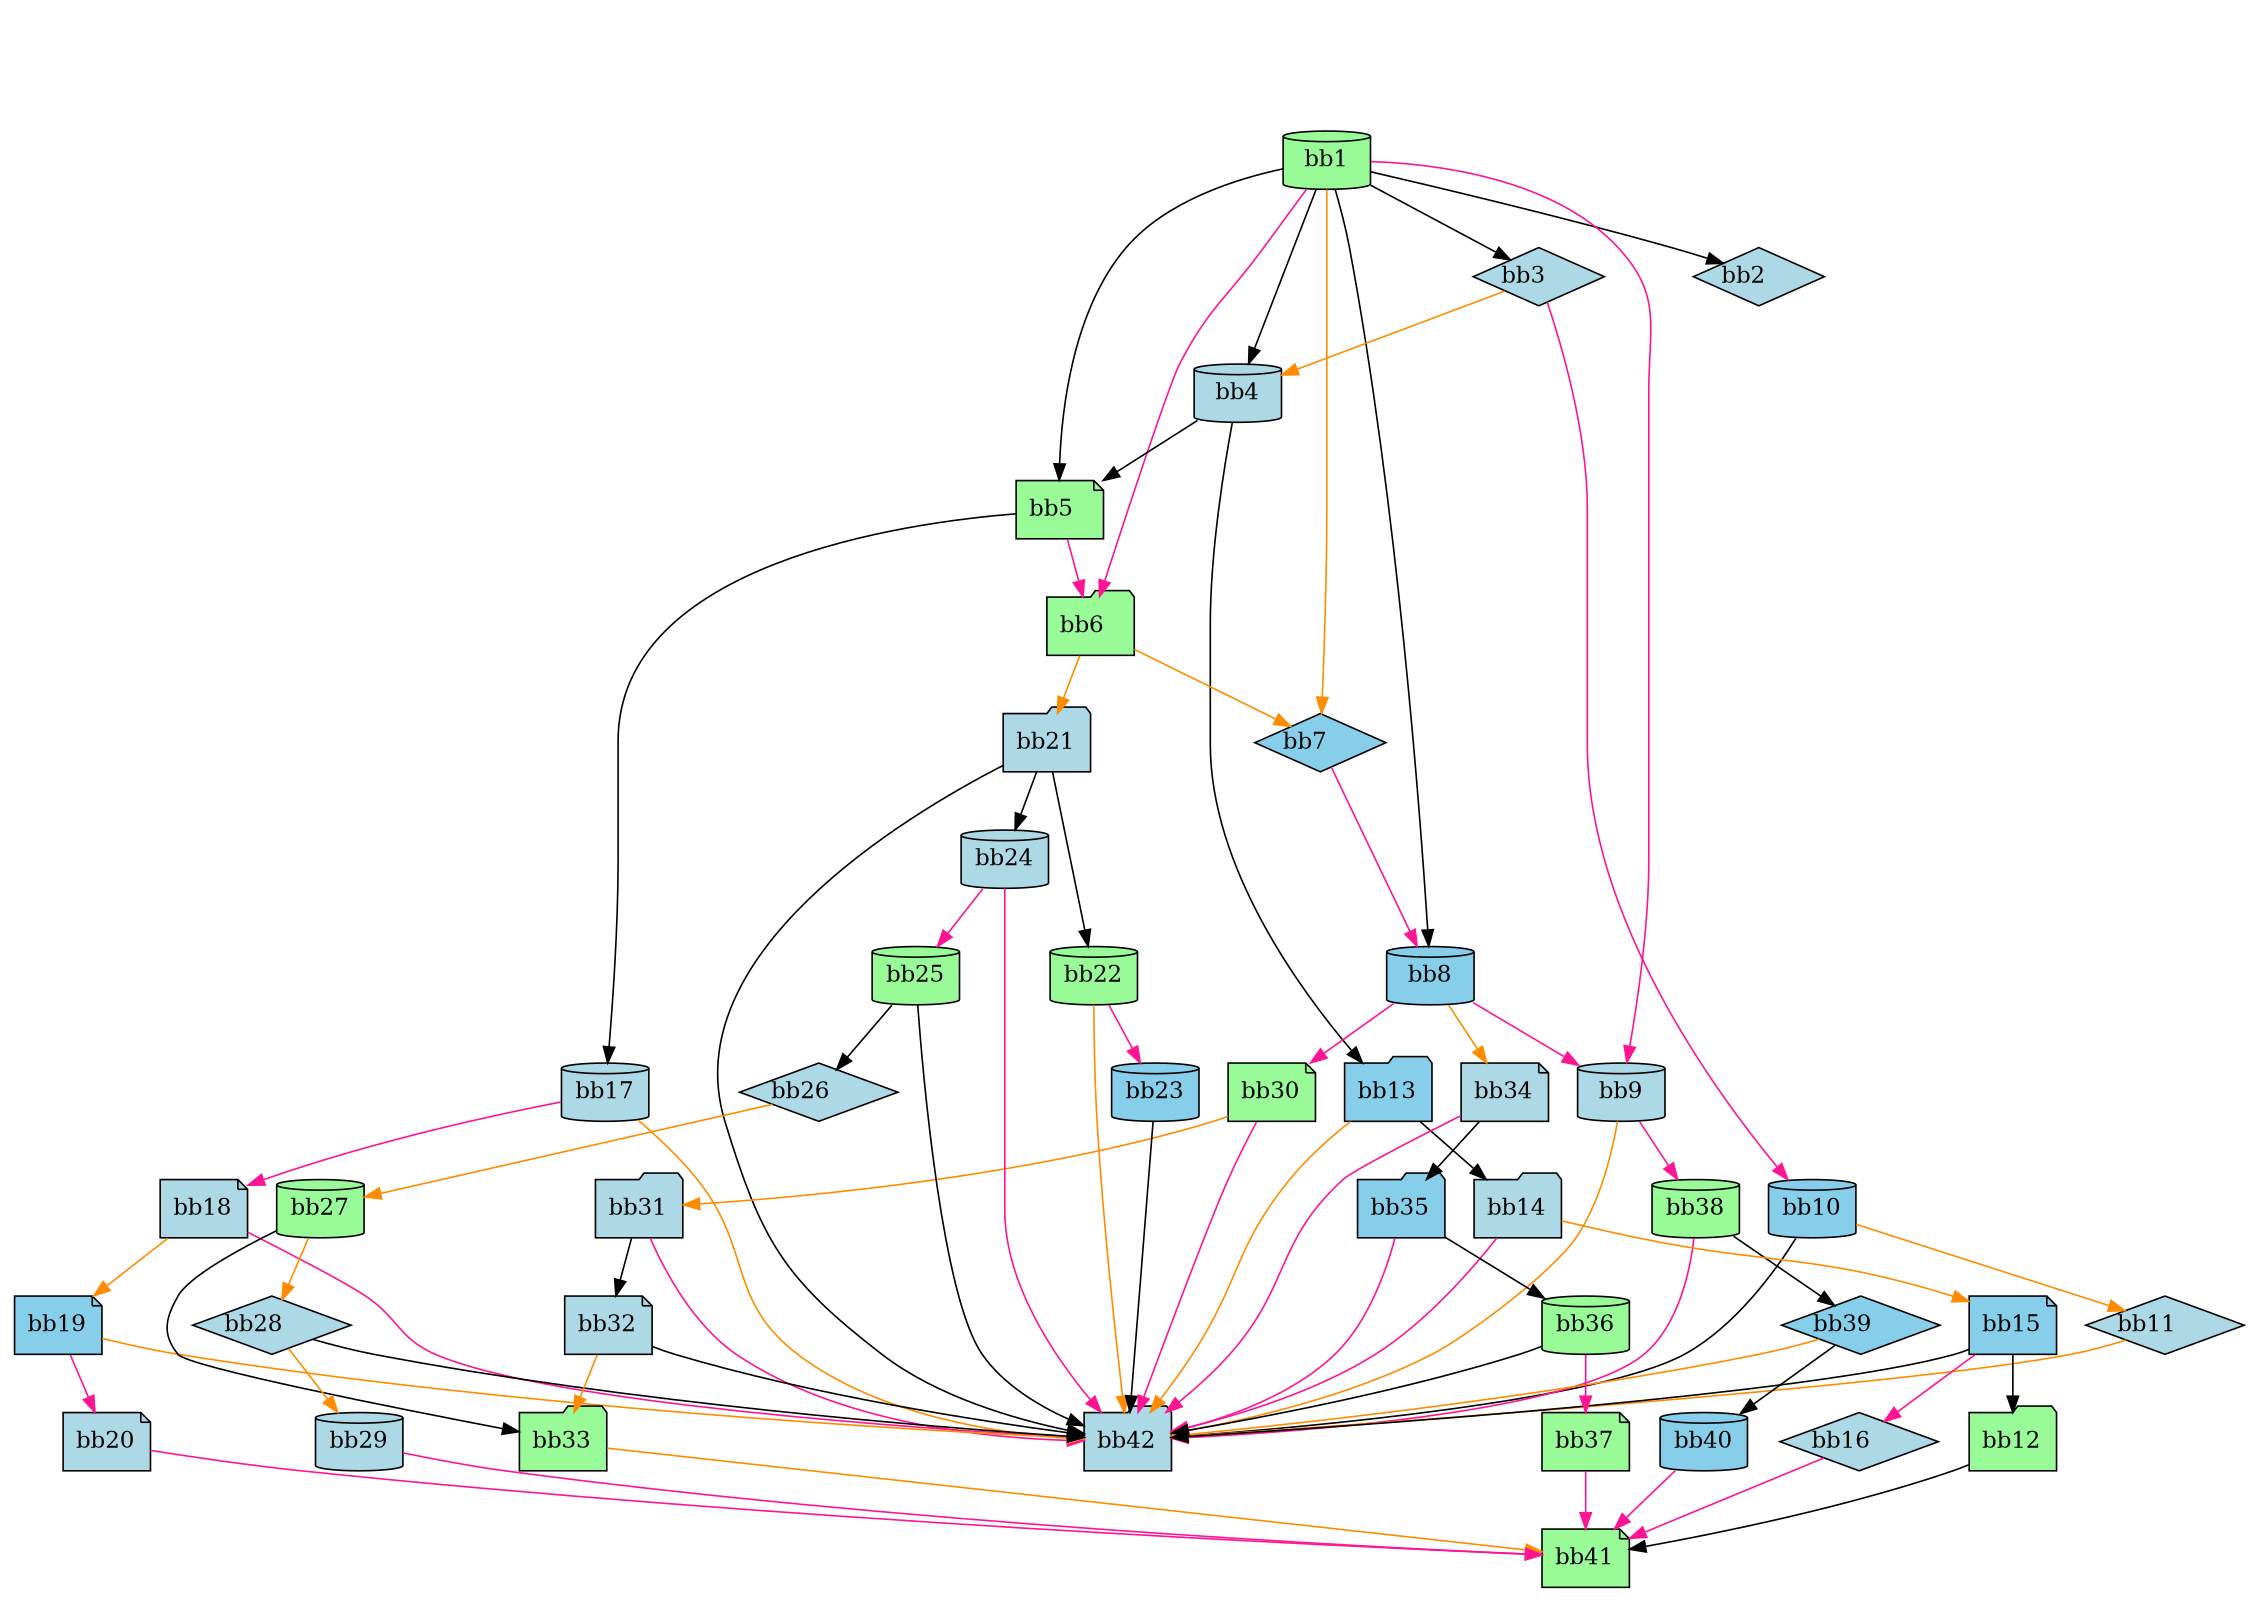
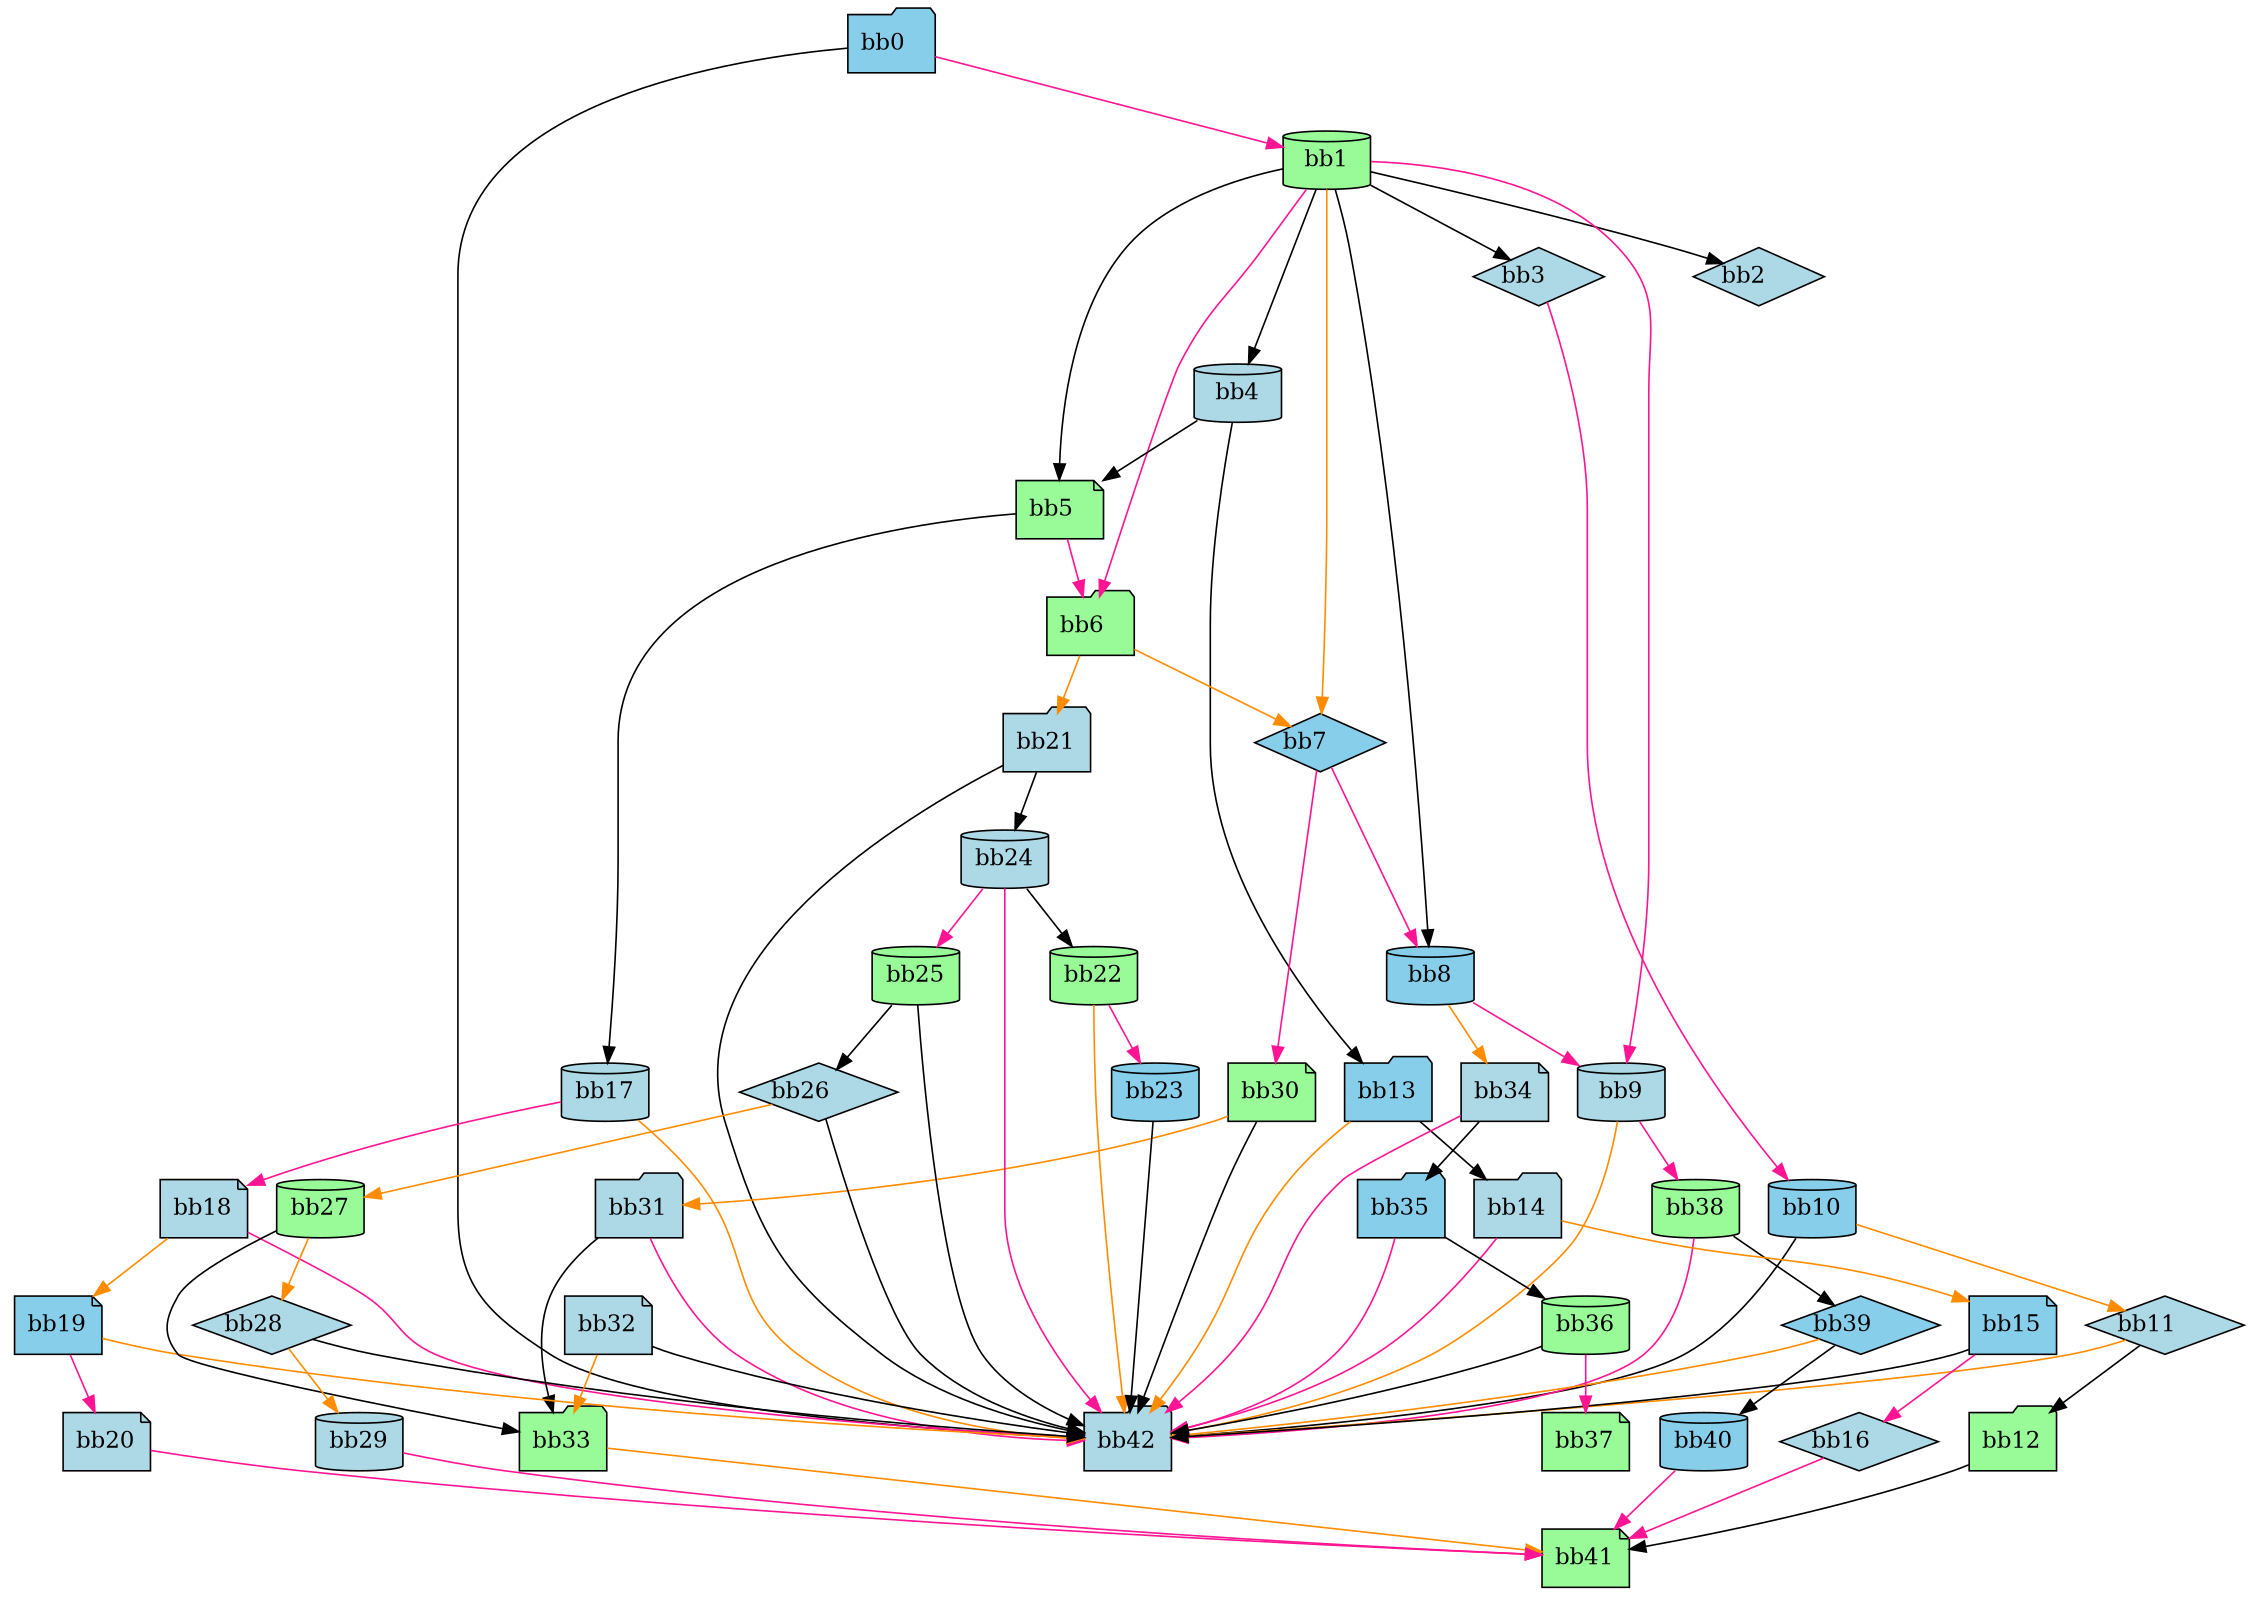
node "bb0": added
edge "bb3" -> "bb4": removed
edge "bb21" -> "bb22": now "bb24" -> "bb22"
edge "bb8" -> "bb30": now "bb7" -> "bb30"
edge "bb30" -> "bb42": color deeppink -> black
edge "bb31" -> "bb32": now "bb31" -> "bb33"
edge "bb26" -> "bb42": added
edge "bb15" -> "bb12": now "bb11" -> "bb12"
edge "bb37" -> "bb41": removed
